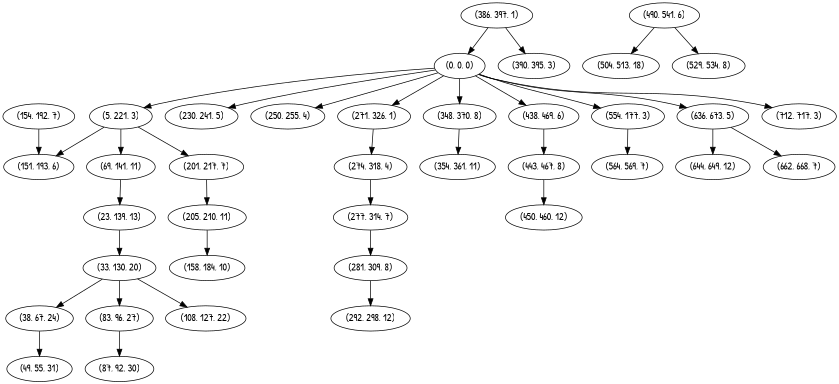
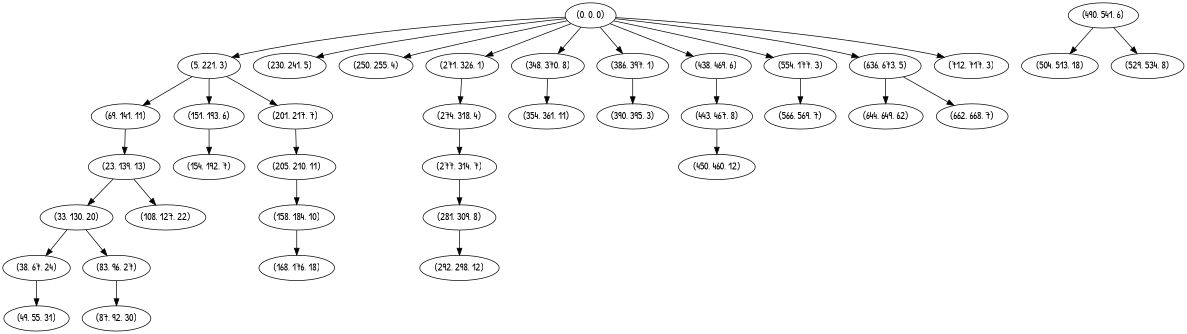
edge "(386, 397, 1)" -> "(0, 0, 0)": reversed
edge "(154, 192, 7)" -> "(151, 193, 6)": reversed
node "(564, 569, 7)": label "(564, 569, 7)" -> "(566, 569, 7)"
node "(644, 649, 12)": label "(644, 649, 12)" -> "(644, 649, 62)"
node "(168, 176, 18)": added
edge "(33, 130, 20)" -> "(108, 127, 22)": now "(23, 139, 13)" -> "(108, 127, 22)"
